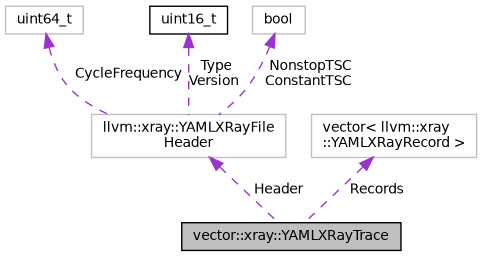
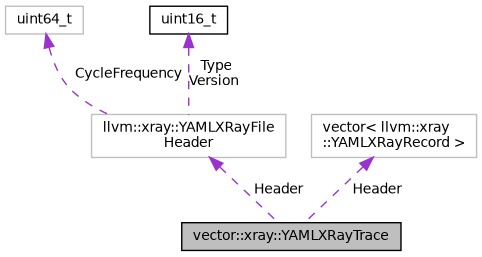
node "bool": removed
edge "vector::xray::YAMLXRayTrace" -> "vector< llvm::xray ::YAMLXRayRecord >": label " Records" -> " Header"
